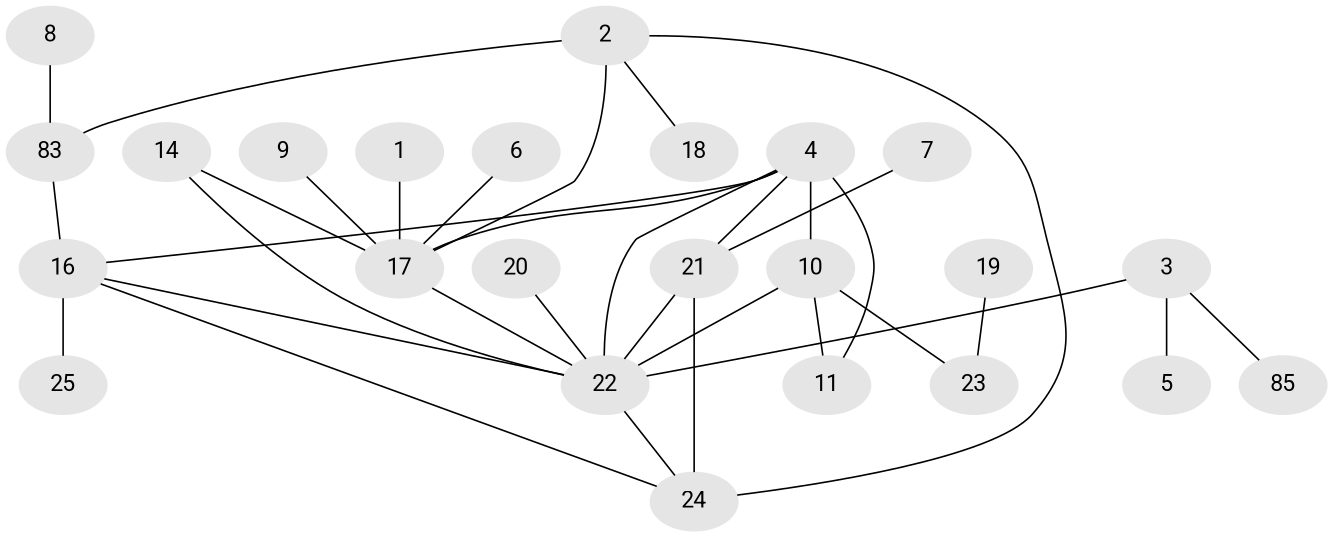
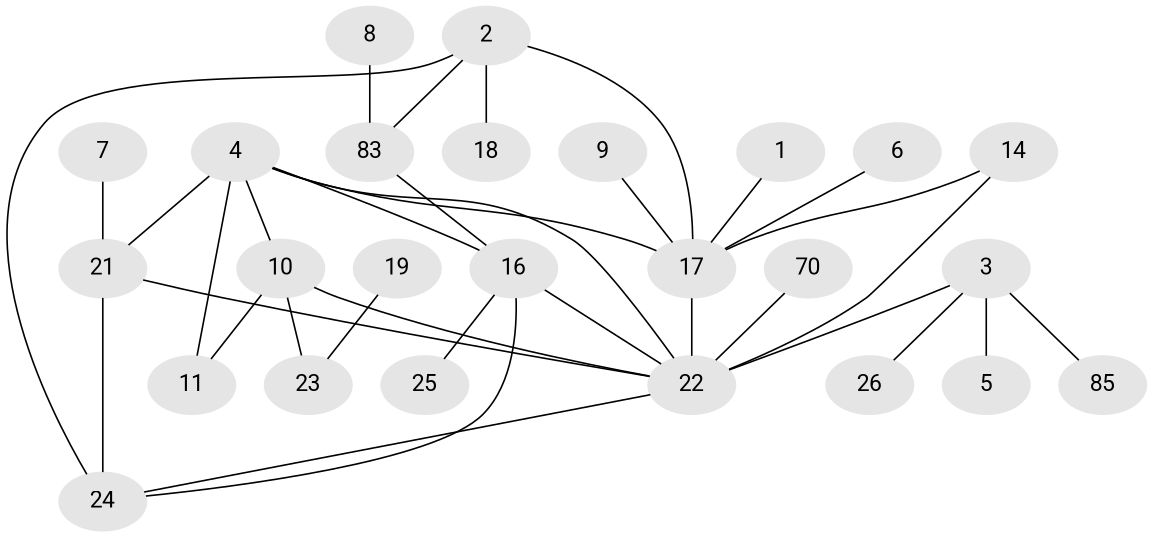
node "20": label "20" -> "70"
node "26": added
